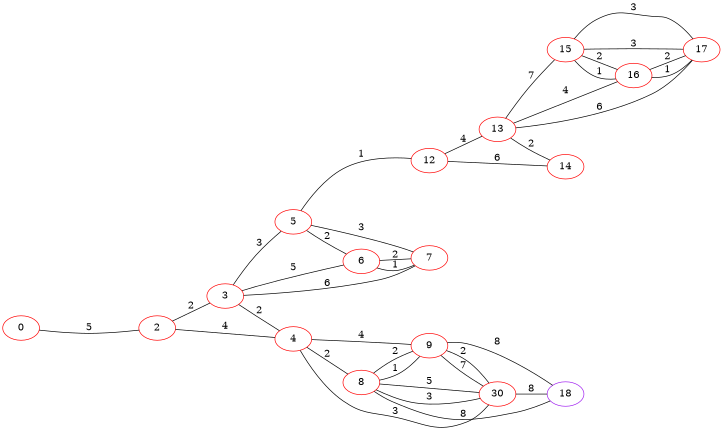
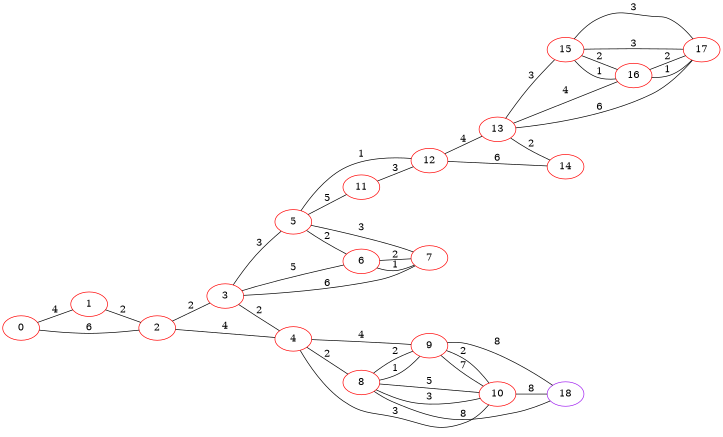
edge "15" -- "13": label "7" -> "3"
node "11": added
node "1": added
edge "0" -- "2": label "5" -> "6"
node "30": label "30" -> "10"
